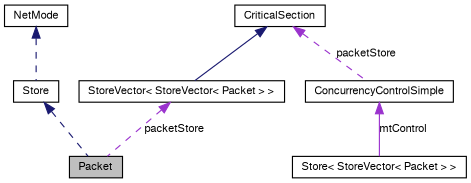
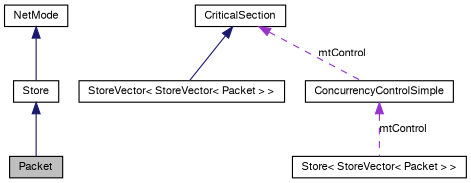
edge "ConcurrencyControlSimple" -> "CriticalSection": label "packetStore" -> "mtControl"
edge "Store" -> "NetMode": style dashed -> solid
edge "Packet" -> "StoreVector< StoreVector< Packet > >": removed, label "packetStore"
edge "Packet" -> "Store": style dashed -> solid
edge "Store< StoreVector< Packet > >" -> "ConcurrencyControlSimple": style solid -> dashed
